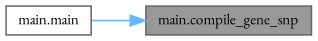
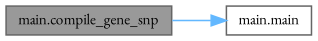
edge "main.main" -> "main.compile_gene_snp": reversed
